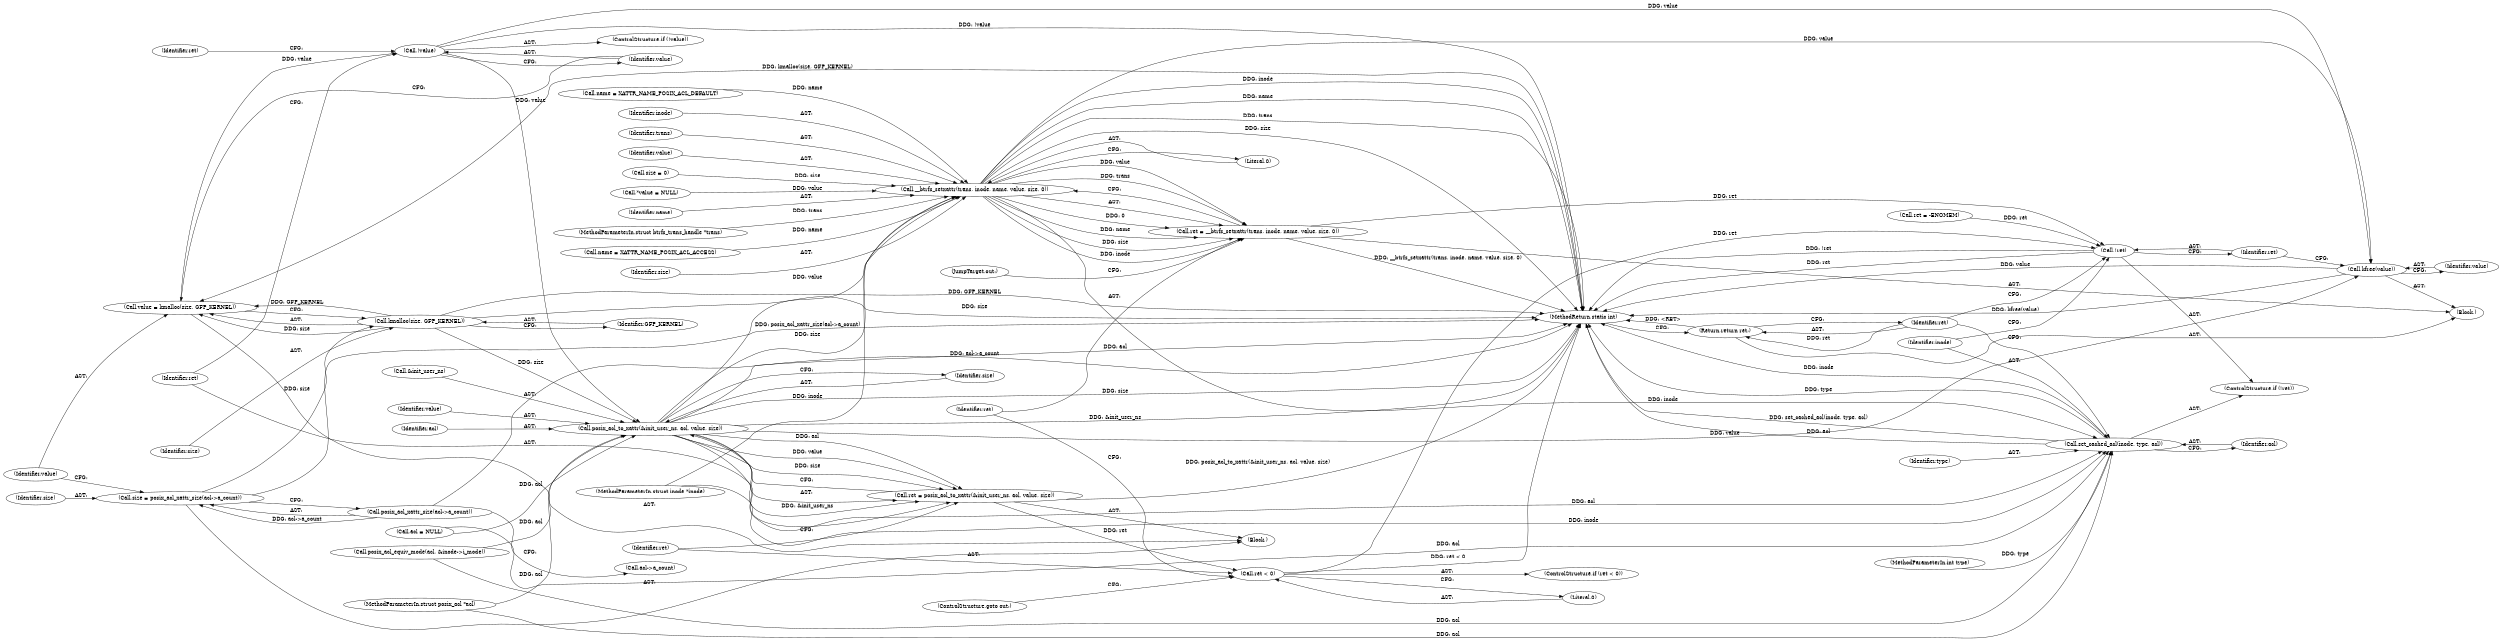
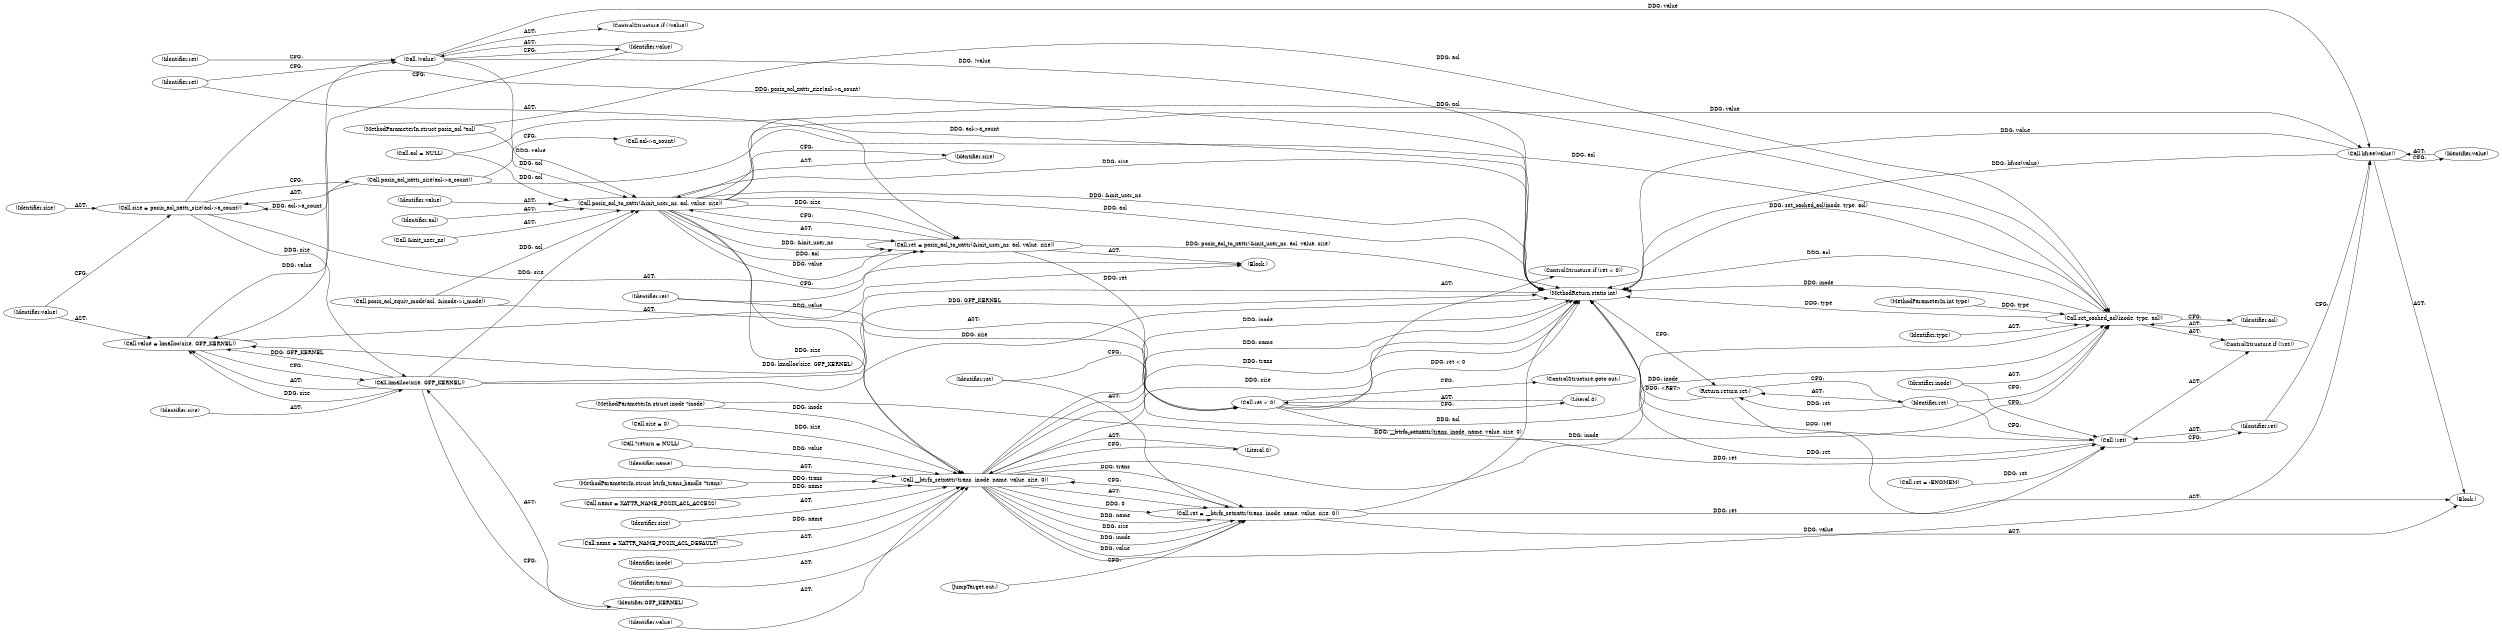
node "(Call,*value = NULL)": label "(Call,*value = NULL)" -> "(Call,*return = NULL)"
edge "(ControlStructure,goto out;)" -> "(Call,ret < 0)": reversed
